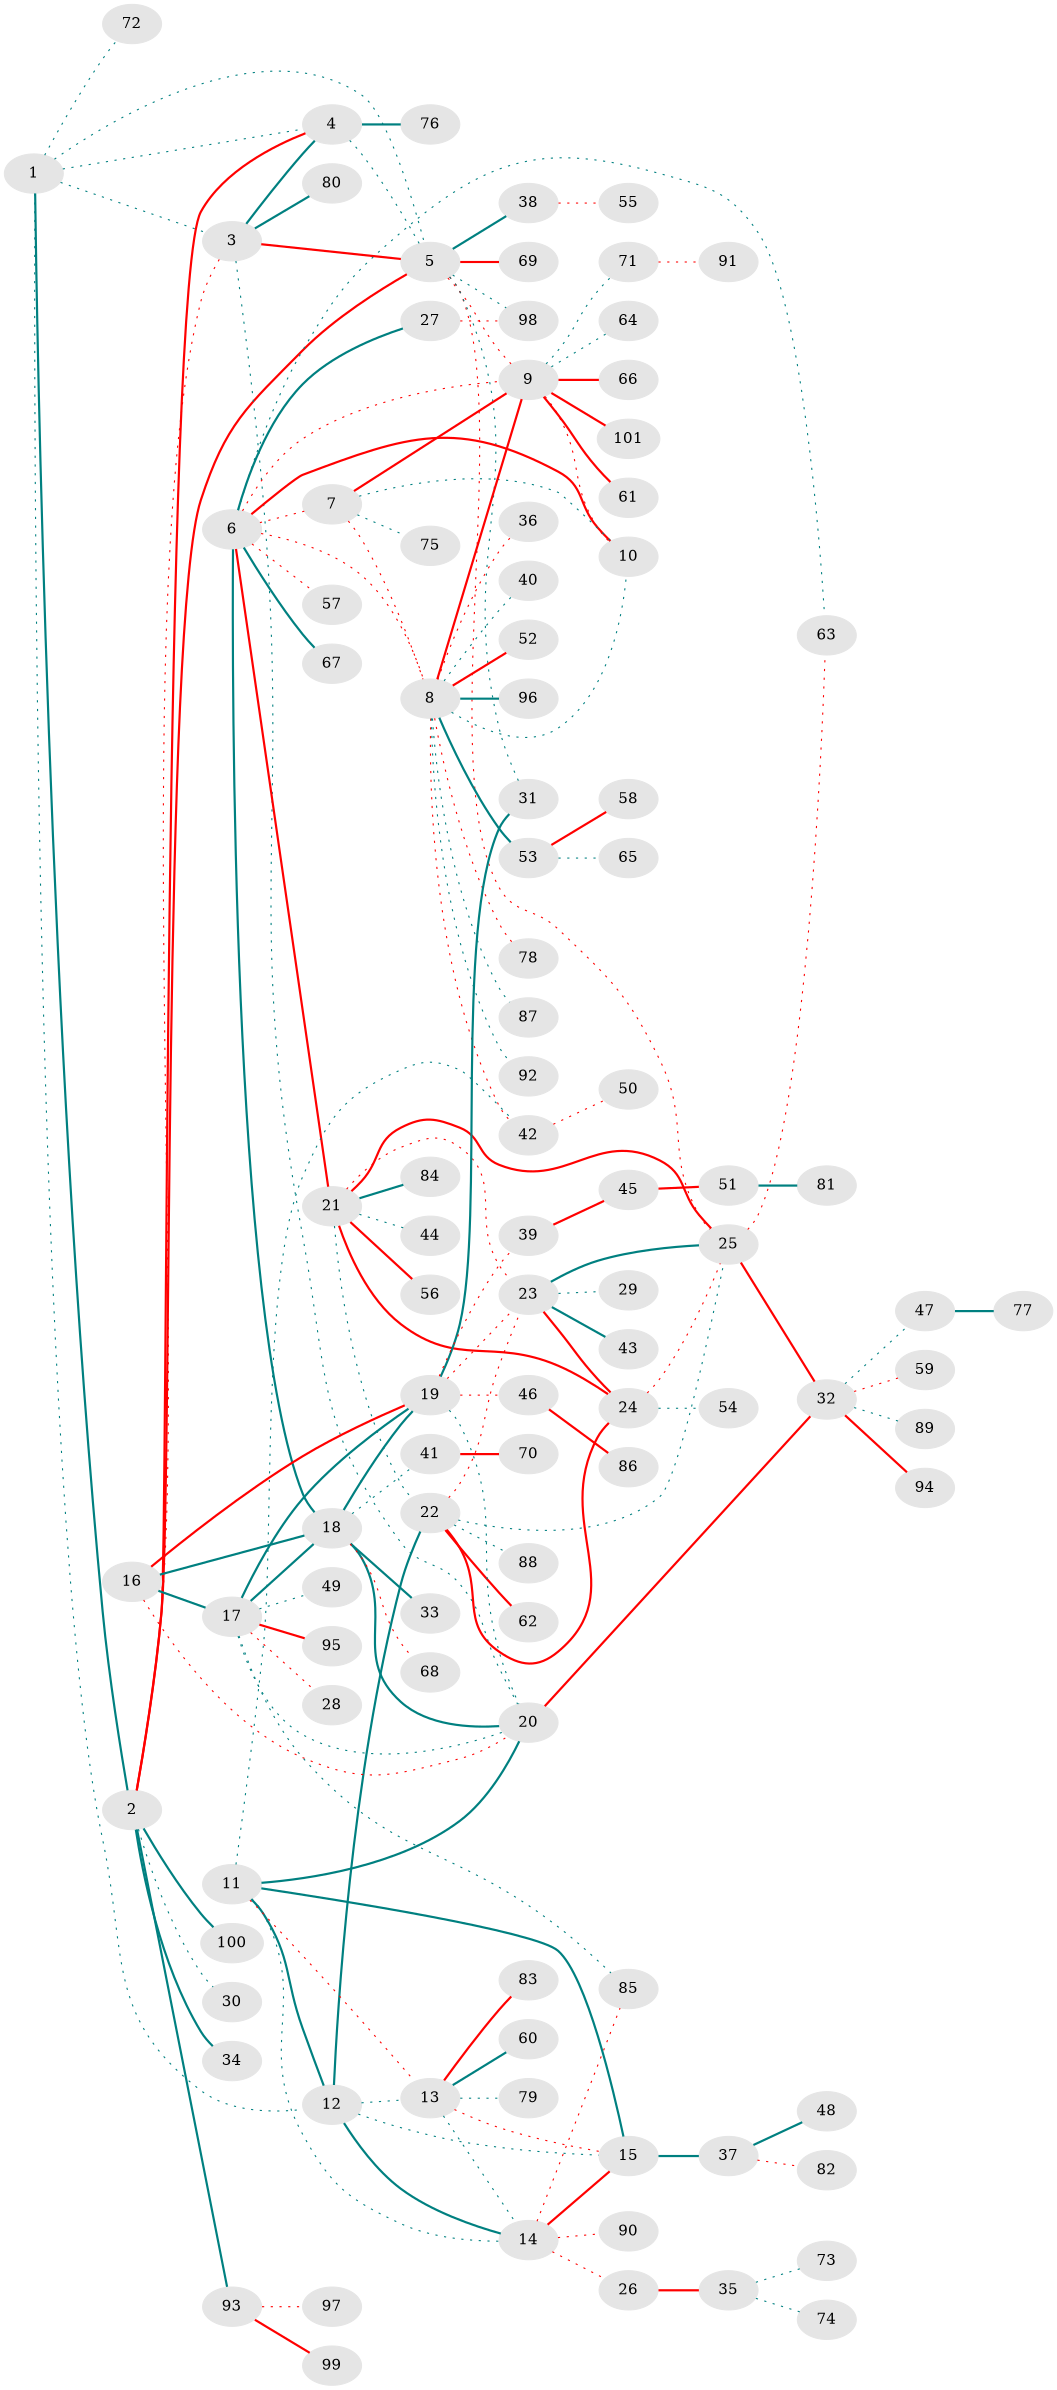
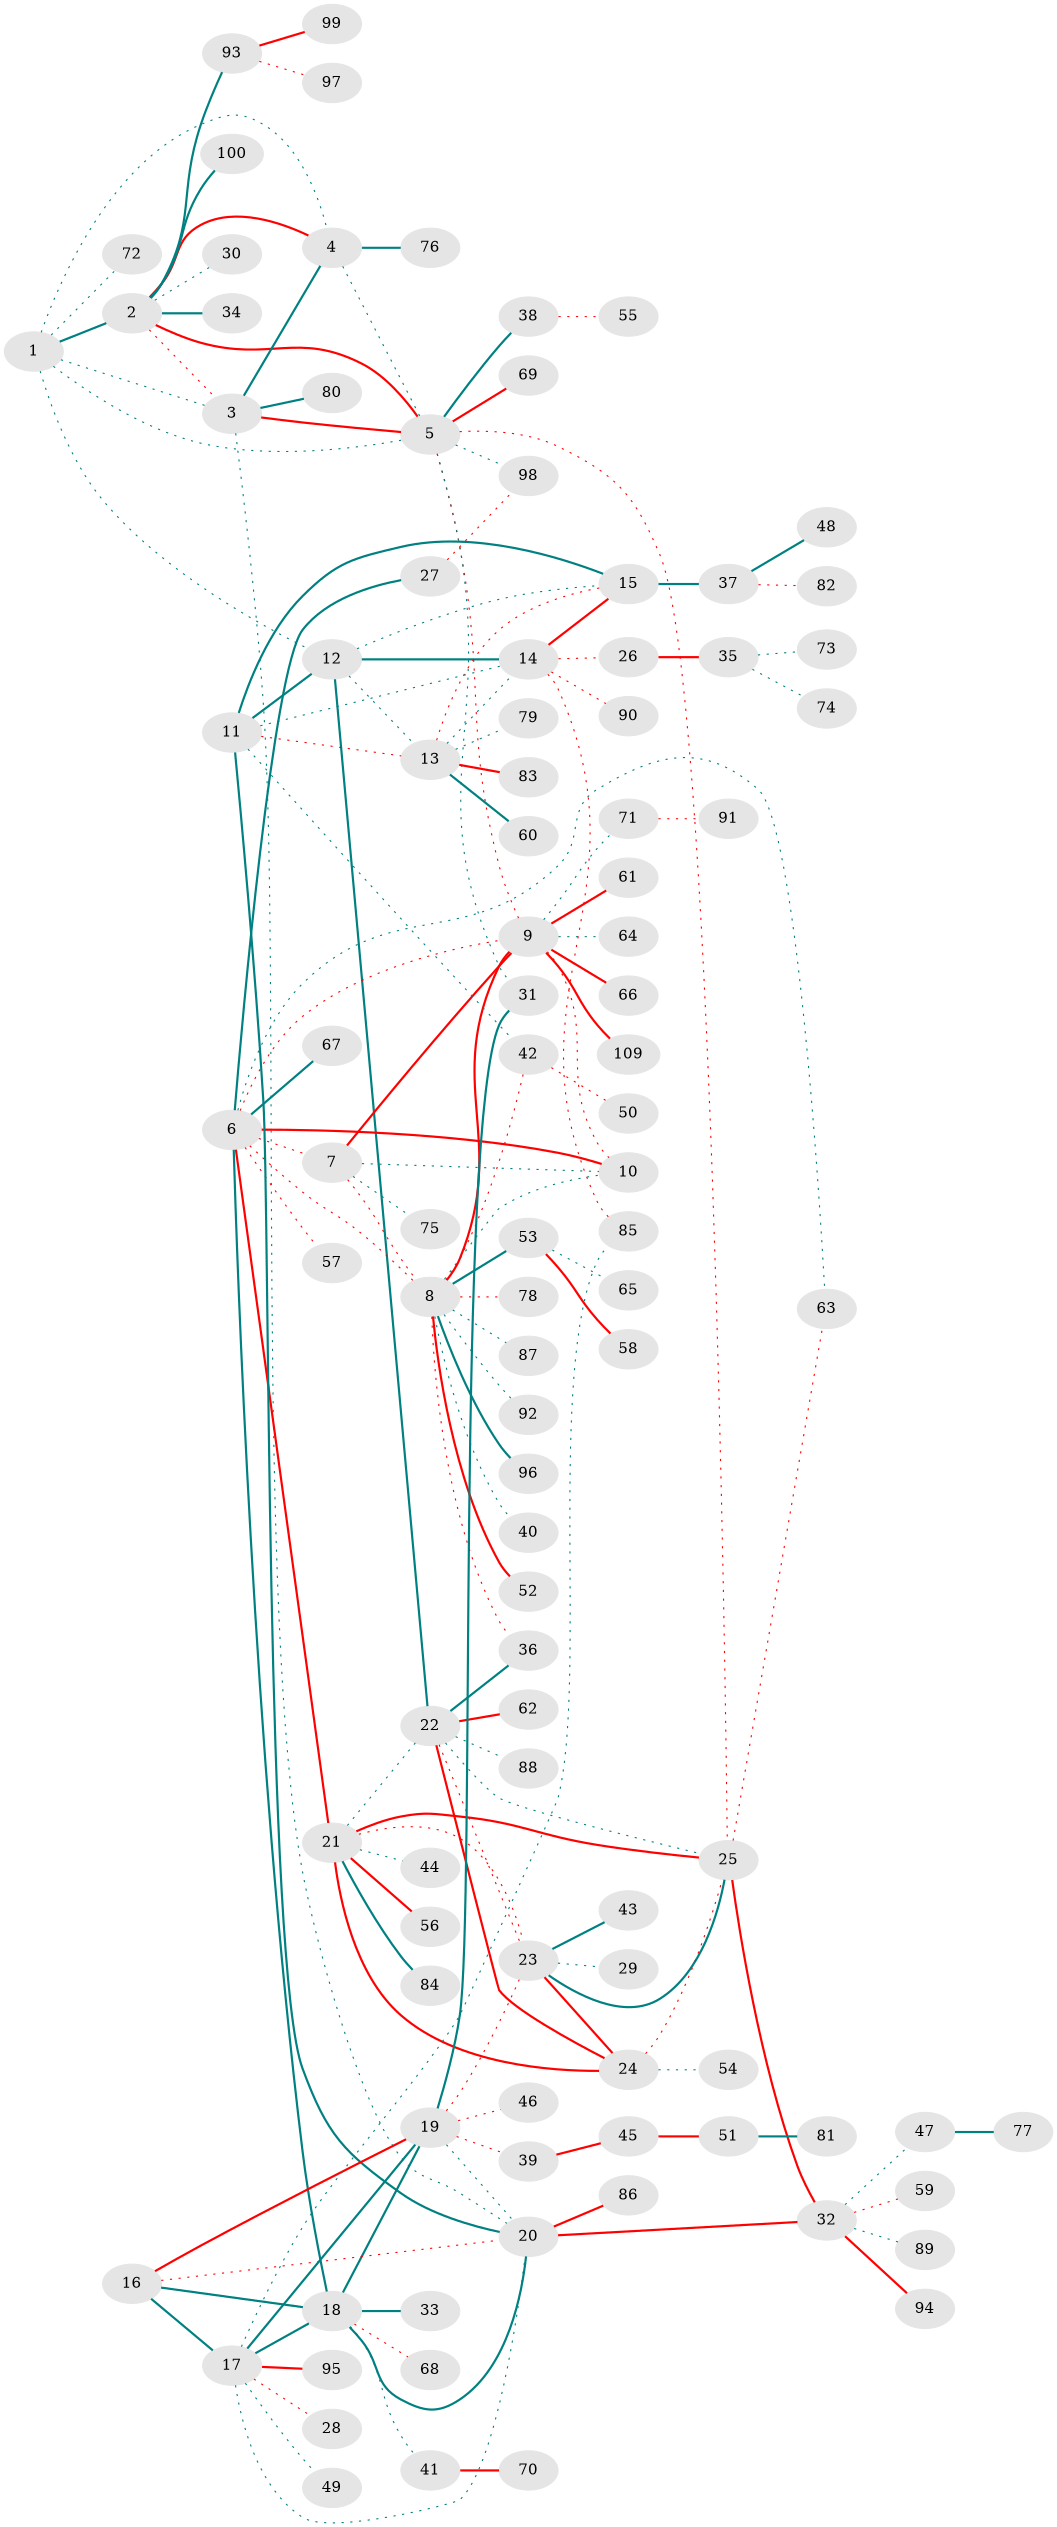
node "101": label "101" -> "109"
edge "46" -- "86": now "20" -- "86"
edge "36" -- "22": added
